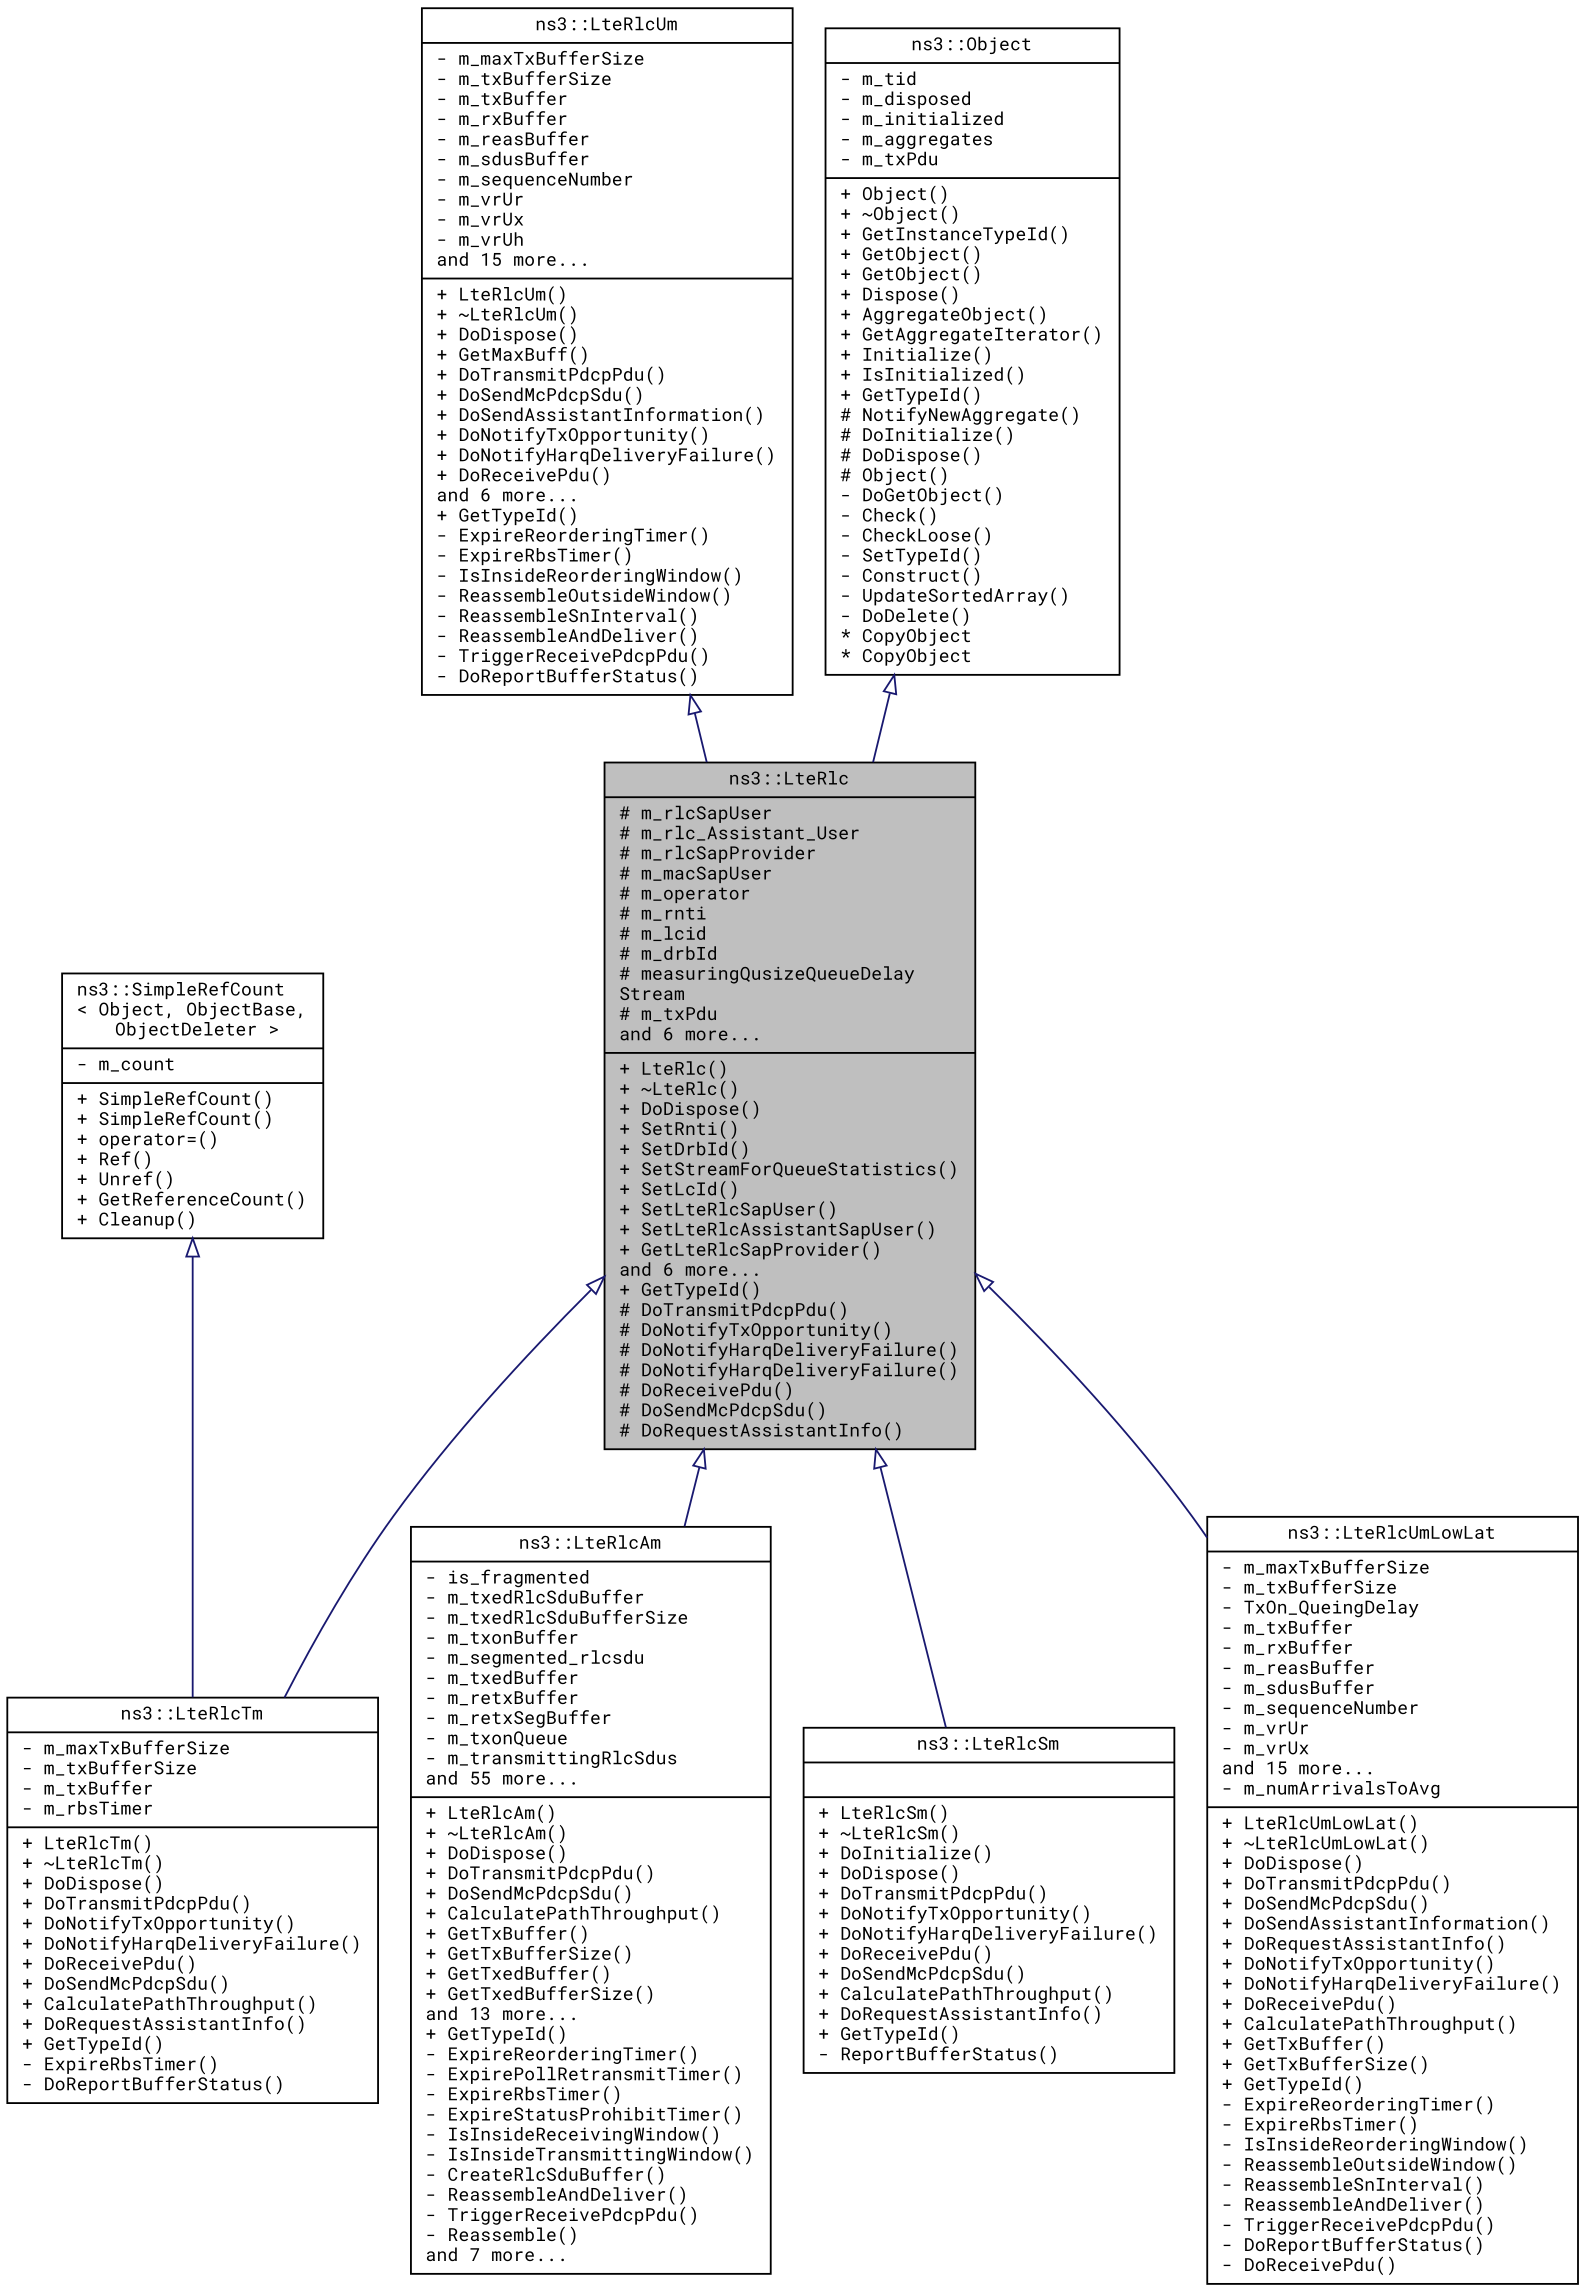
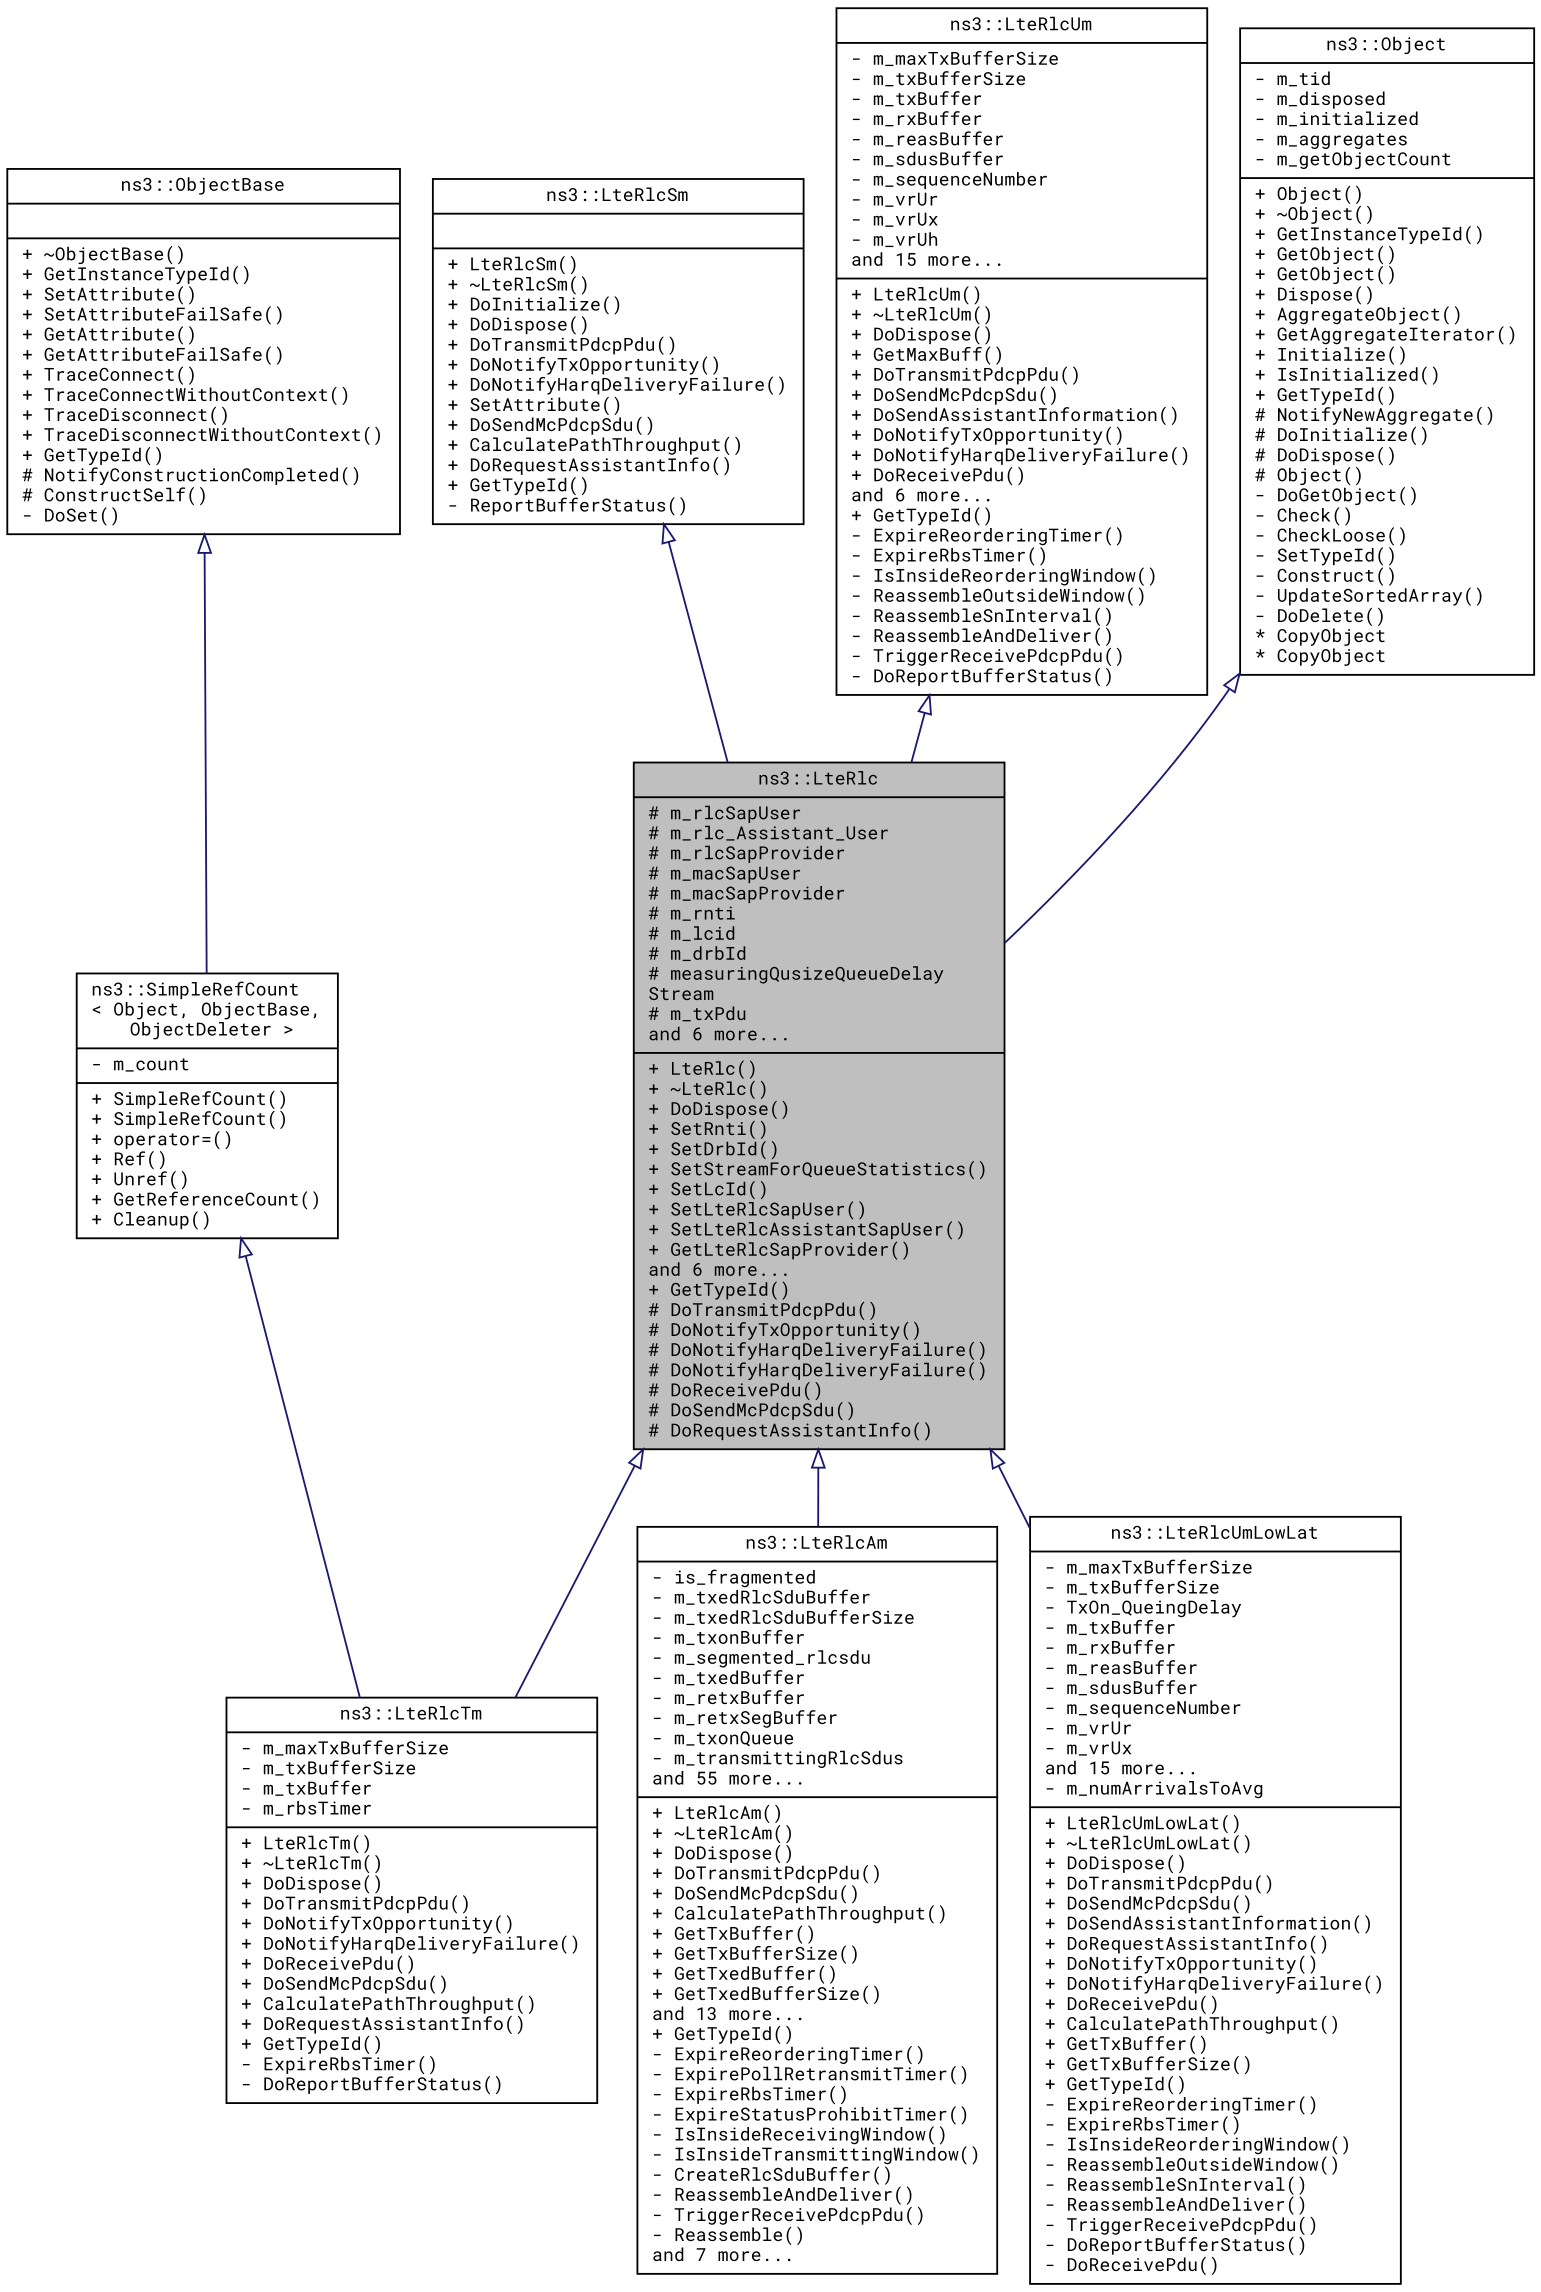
node "ns3::Object": text "- m_txPdu" -> "- m_getObjectCount"
node "ns3::ObjectBase": added
node "ns3::LteRlc": text "# m_operator" -> "# m_macSapProvider"
edge "ns3::LteRlcSm" -> "ns3::LteRlc": reversed
node "ns3::LteRlcSm": text "+ DoReceivePdu()" -> "+ SetAttribute()"
